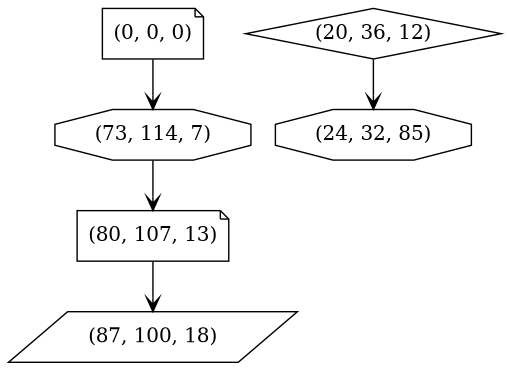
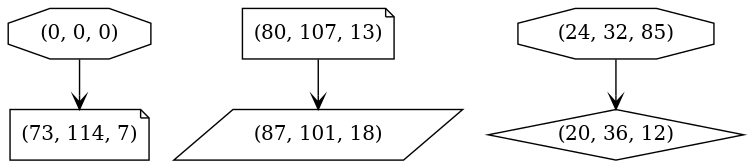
node "(0, 0, 0)": shape note -> octagon
edge "(20, 36, 12)" -> "(24, 32, 85)": reversed
node "(73, 114, 7)": shape octagon -> note
edge "(73, 114, 7)" -> "(80, 107, 13)": removed
node "(87, 100, 18)": label "(87, 100, 18)" -> "(87, 101, 18)"
